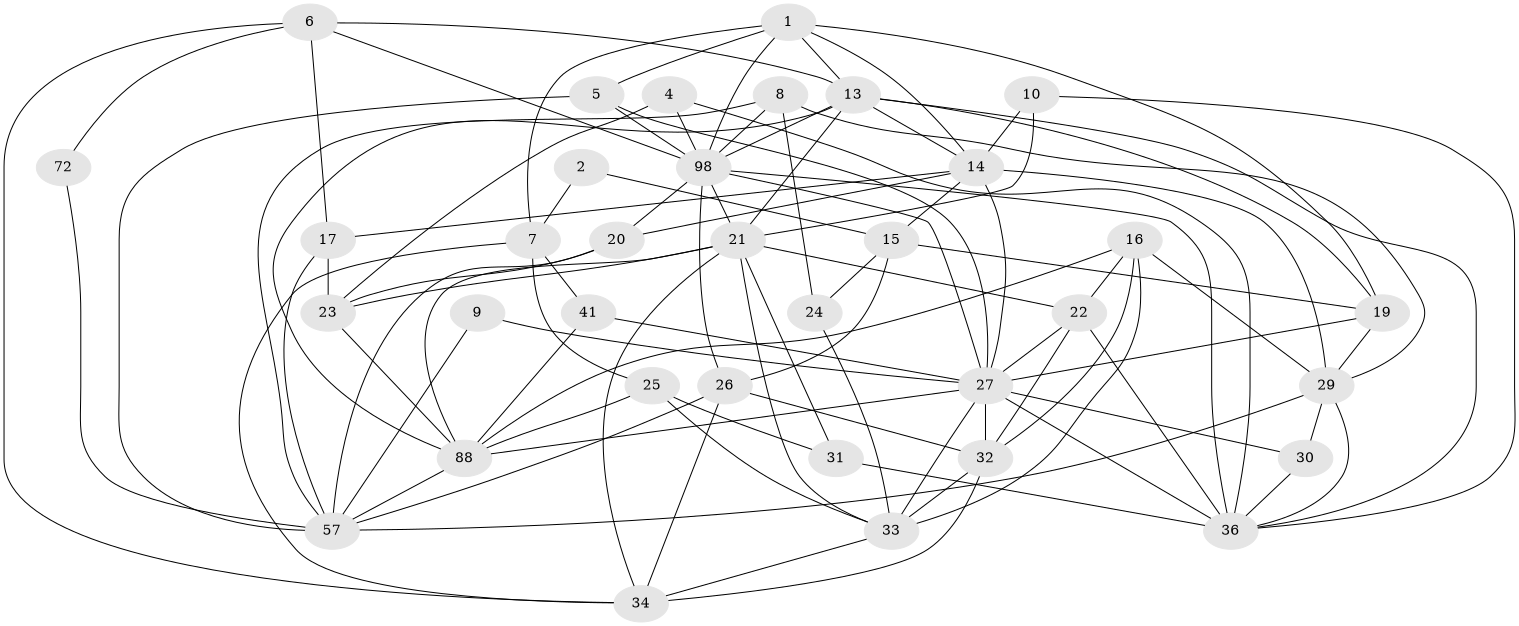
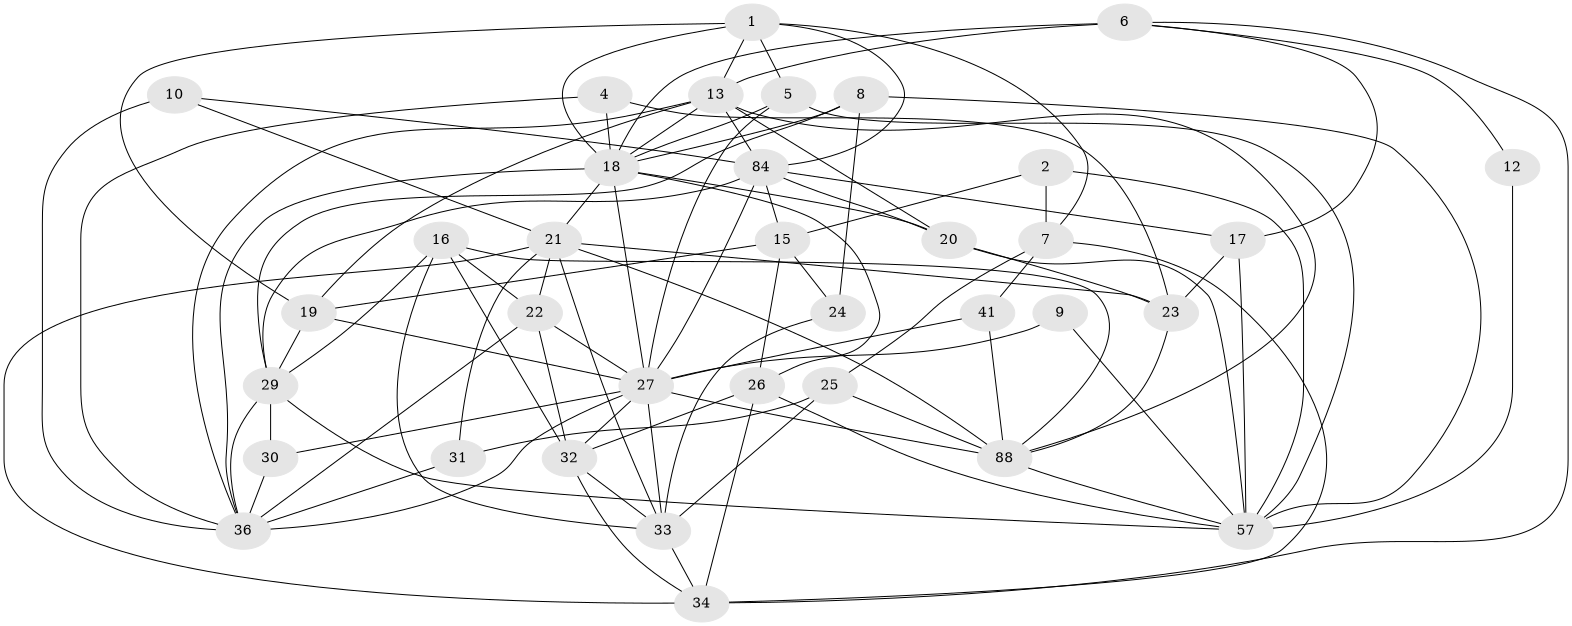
edge "13" -- "21": now "13" -- "20"
node "72": label "72" -> "12"
node "98": label "98" -> "18"
node "14": label "14" -> "84"
edge "2" -- "57": added
